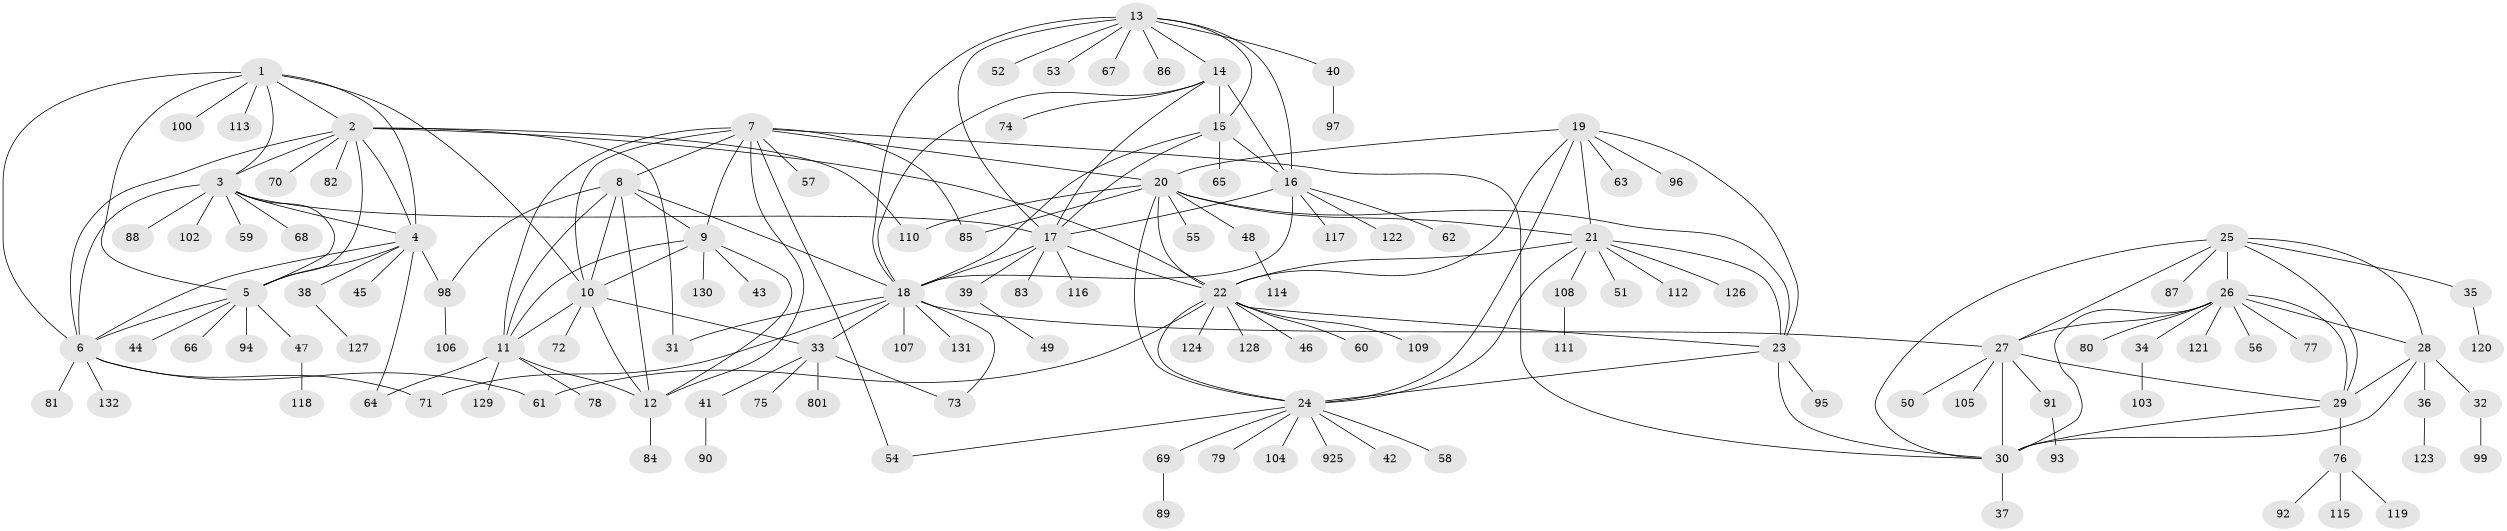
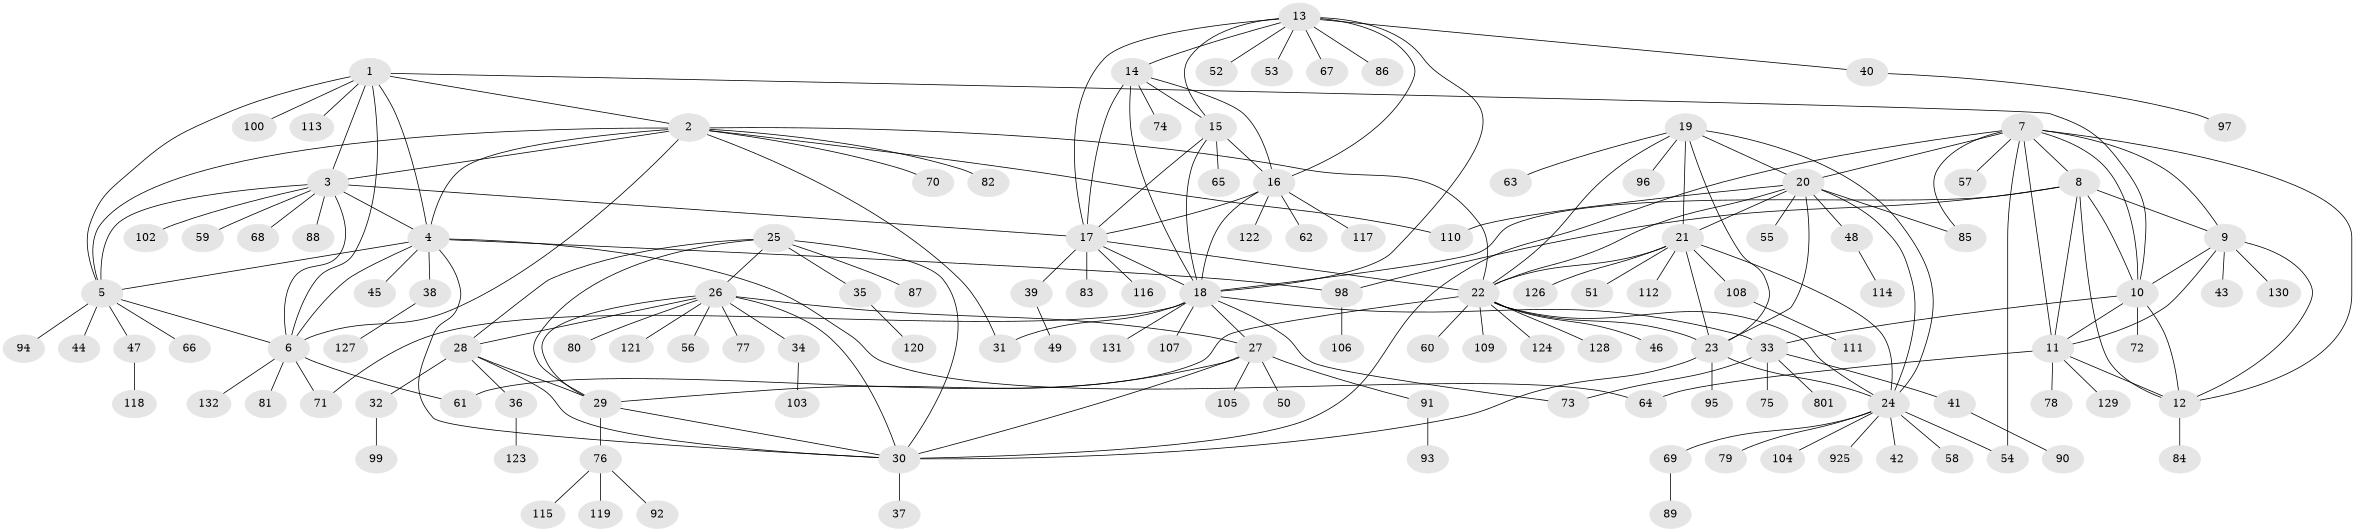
edge "25" -- "27": removed
edge "4" -- "30": added
